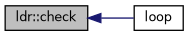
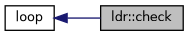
edge "loop" -> "ldr::check": reversed
